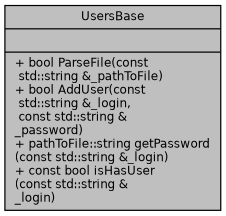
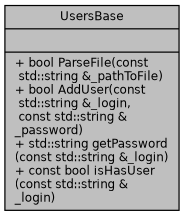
node "UsersBase": text "+ pathToFile::string getPassword" -> "+ std::string getPassword"
